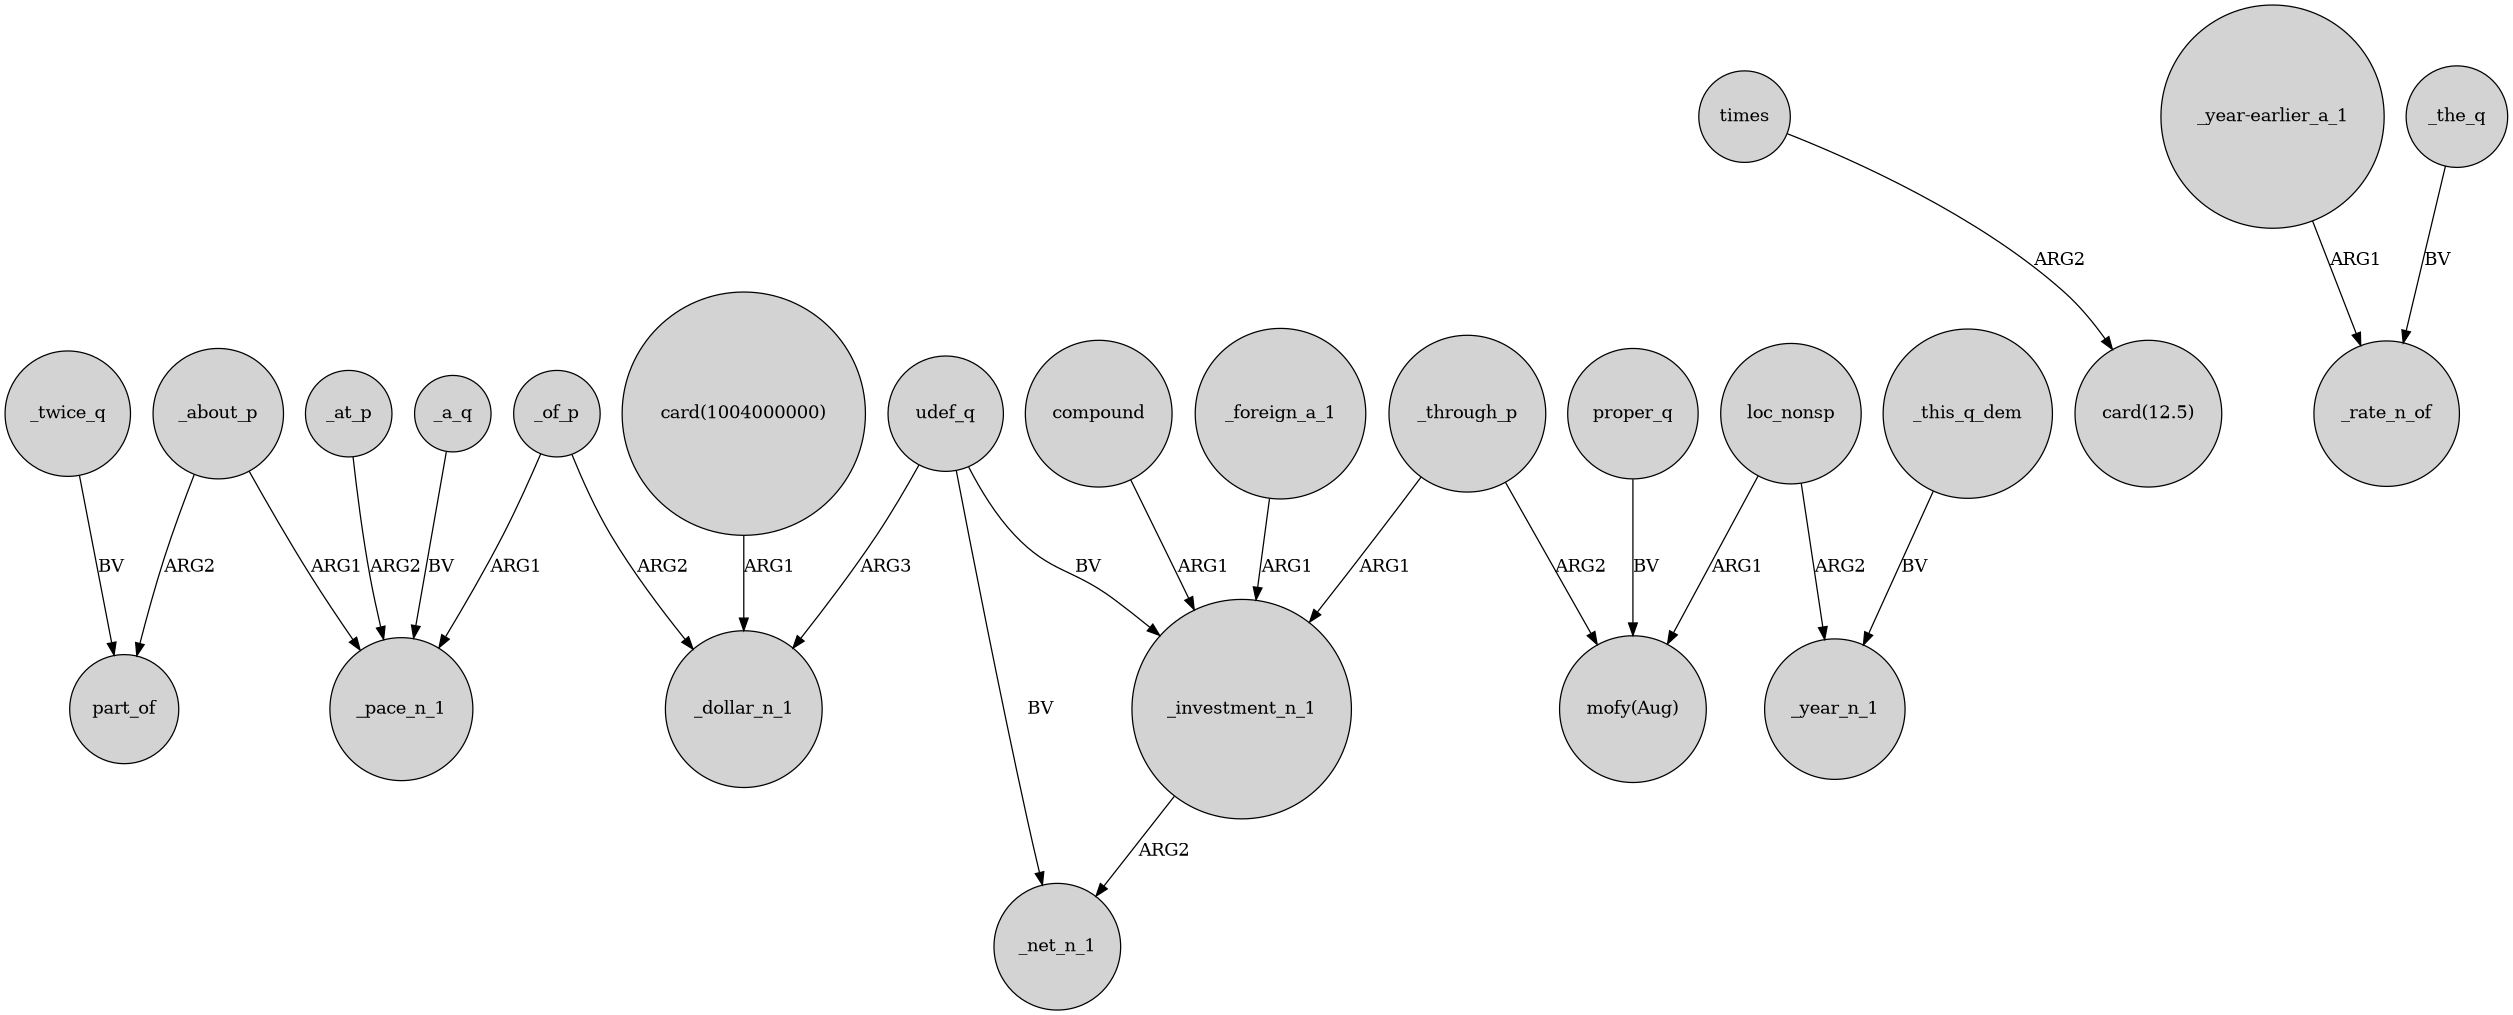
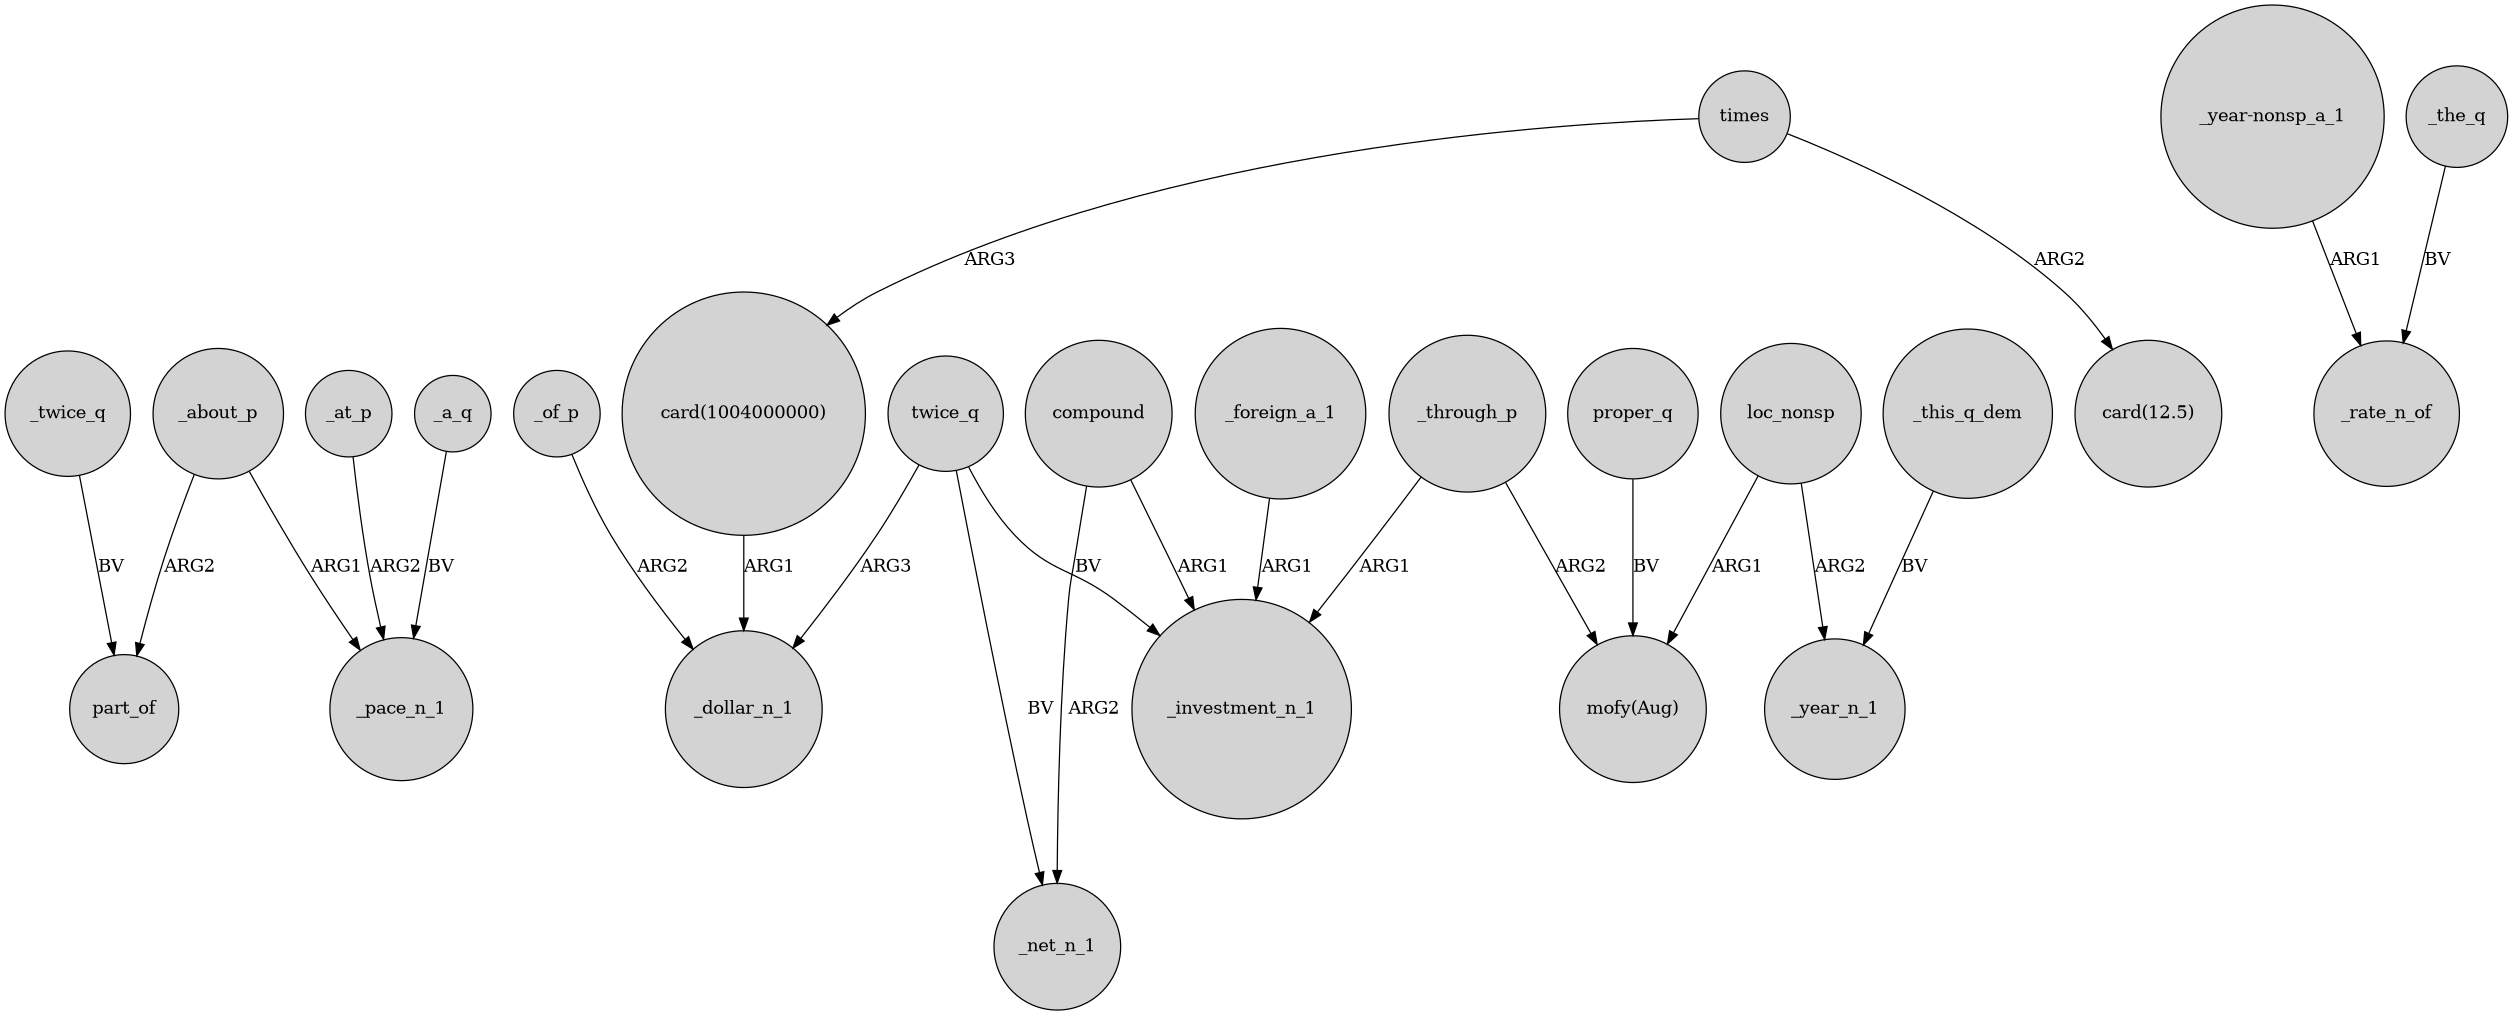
node "_year-earlier_a_1": label "_year-earlier_a_1" -> "_year-nonsp_a_1"
edge "times" -> "card(1004000000)": added, label "ARG3"
node "udef_q": label "udef_q" -> "twice_q"
edge "_of_p" -> "_pace_n_1": removed, label "ARG1"
edge "_investment_n_1" -> "_net_n_1": now "compound" -> "_net_n_1"
